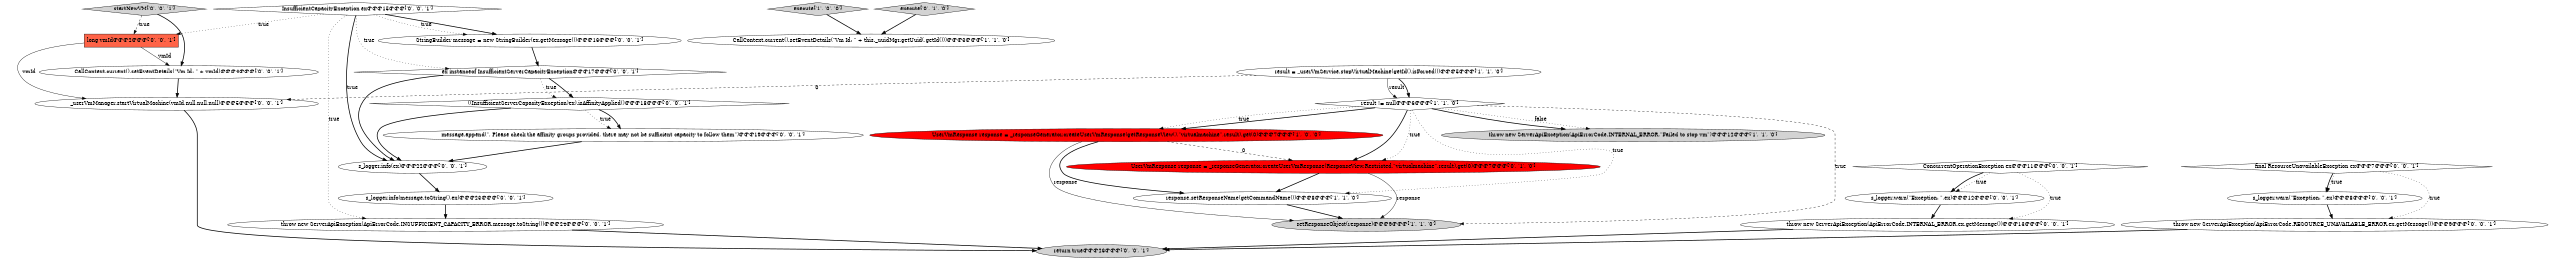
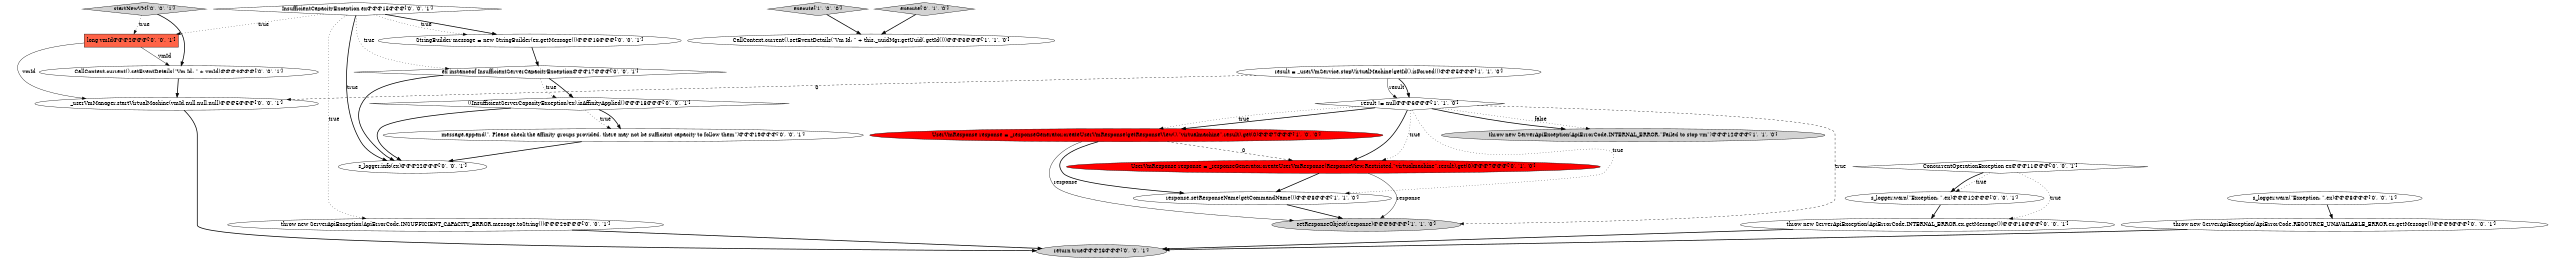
edge "startNewVM['0', '0', '1']" -> "long vmId@@@2@@@['0', '0', '1']": style dashed -> dotted
node "final ResourceUnavailableException ex@@@7@@@['0', '0', '1']": removed
node "s_logger.info(message.toString(),ex)@@@23@@@['0', '0', '1']": removed
